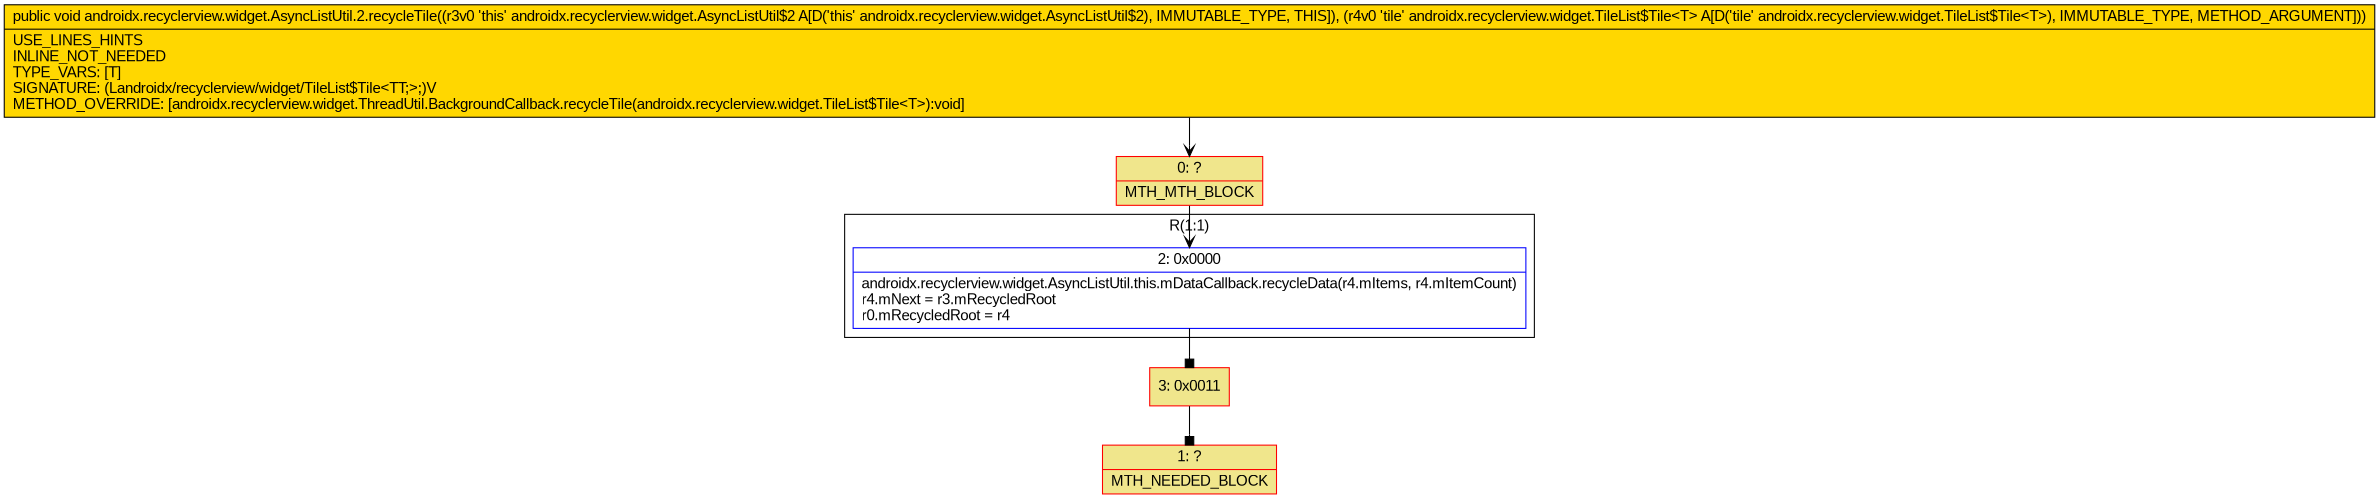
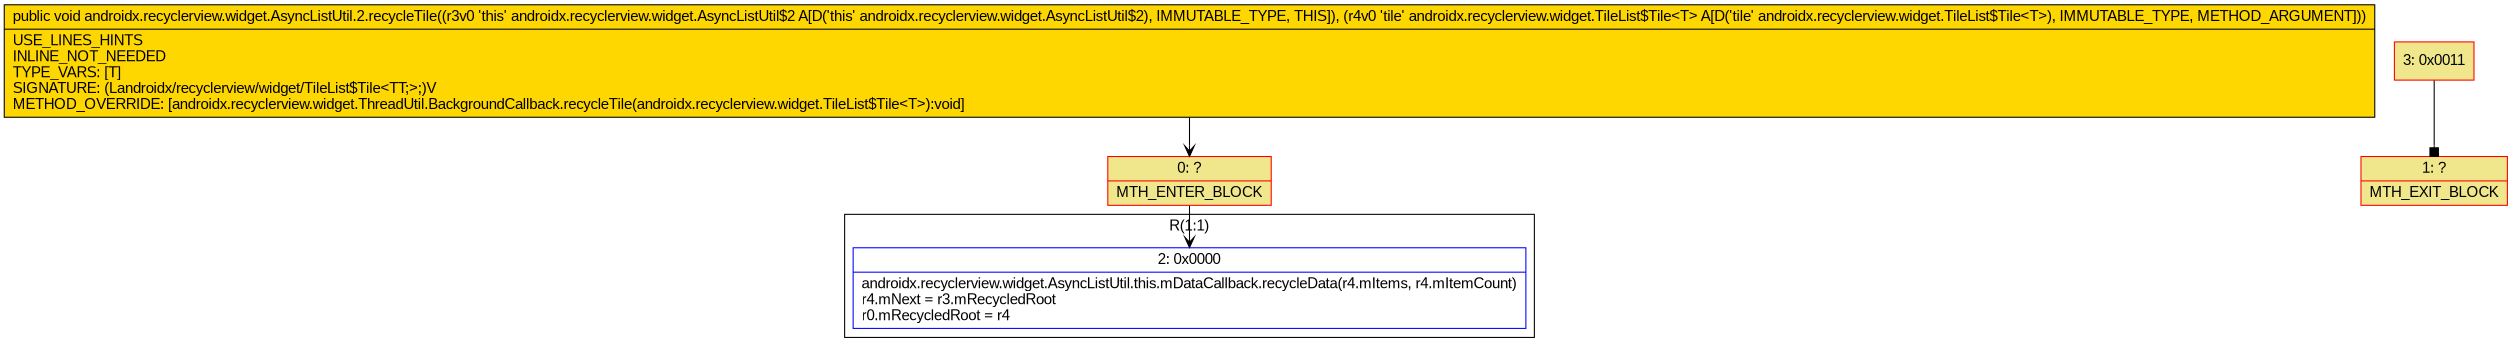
node "0: ?": text "MTH_MTH_BLOCK" -> "MTH_ENTER_BLOCK"
edge "2: 0x0000" -> "3: 0x0011": removed
node "1: ?": text "MTH_NEEDED_BLOCK" -> "MTH_EXIT_BLOCK"
